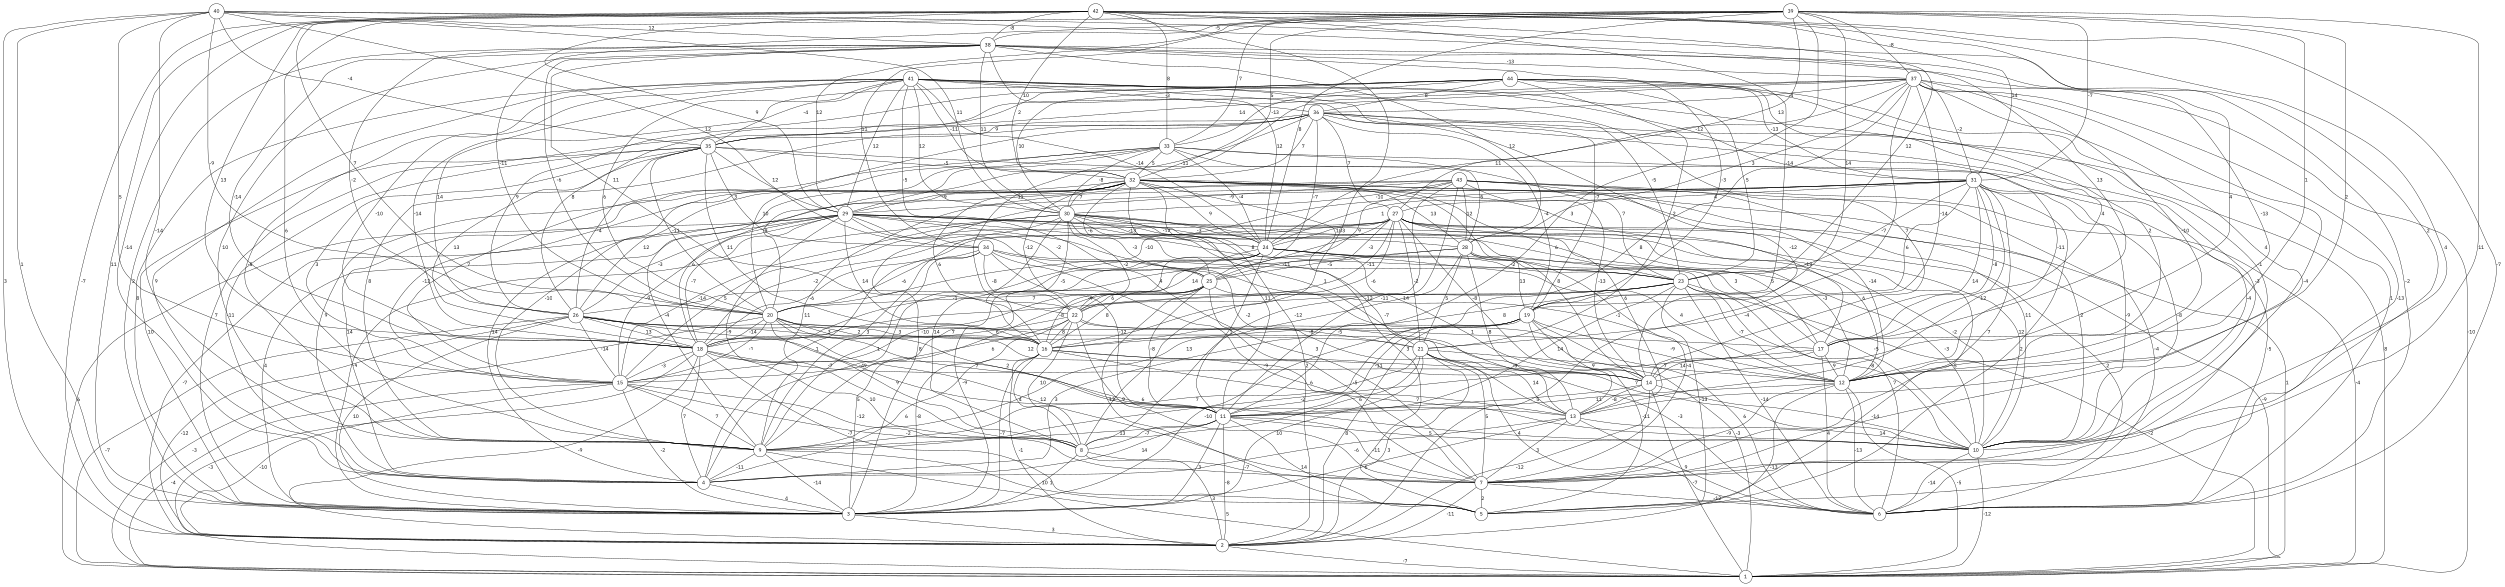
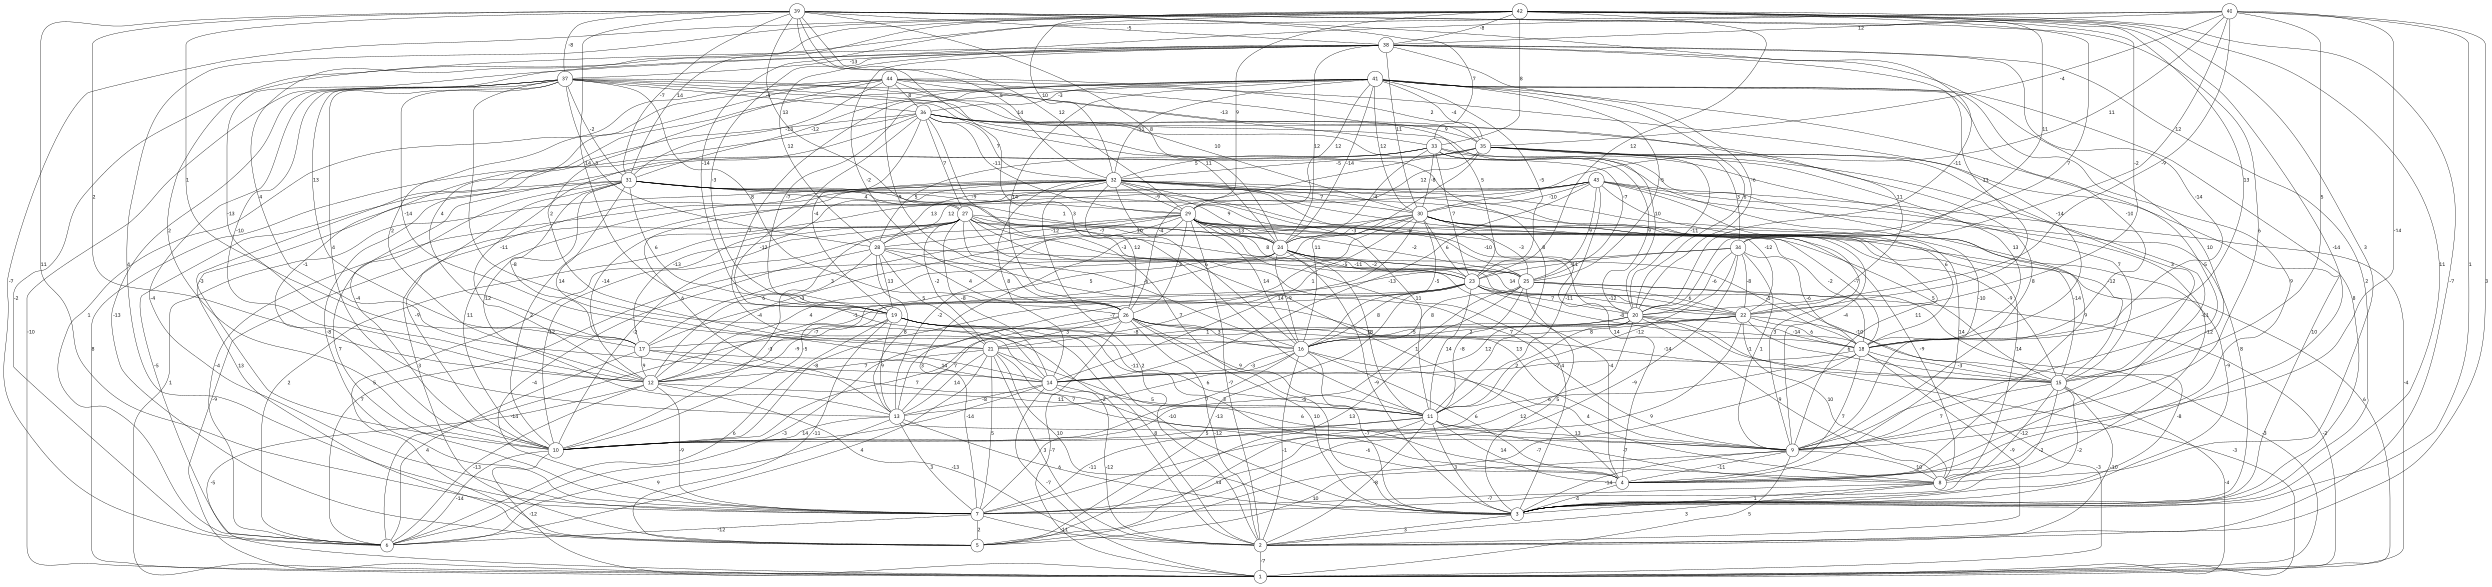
edge "30" -- "22": now "42" -- "22"
edge "31" -- "5": label "2" -> "13"
edge "18" -- "8": now "9" -- "8"
